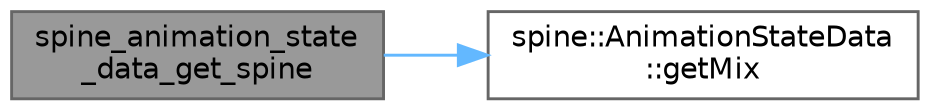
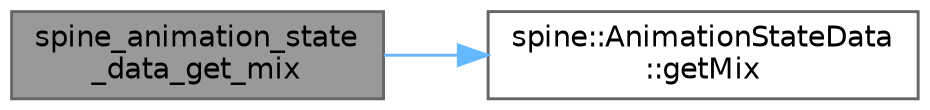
node "spine_animation_state _data_get_spine": label "spine_animation_state _data_get_spine" -> "spine_animation_state _data_get_mix"
